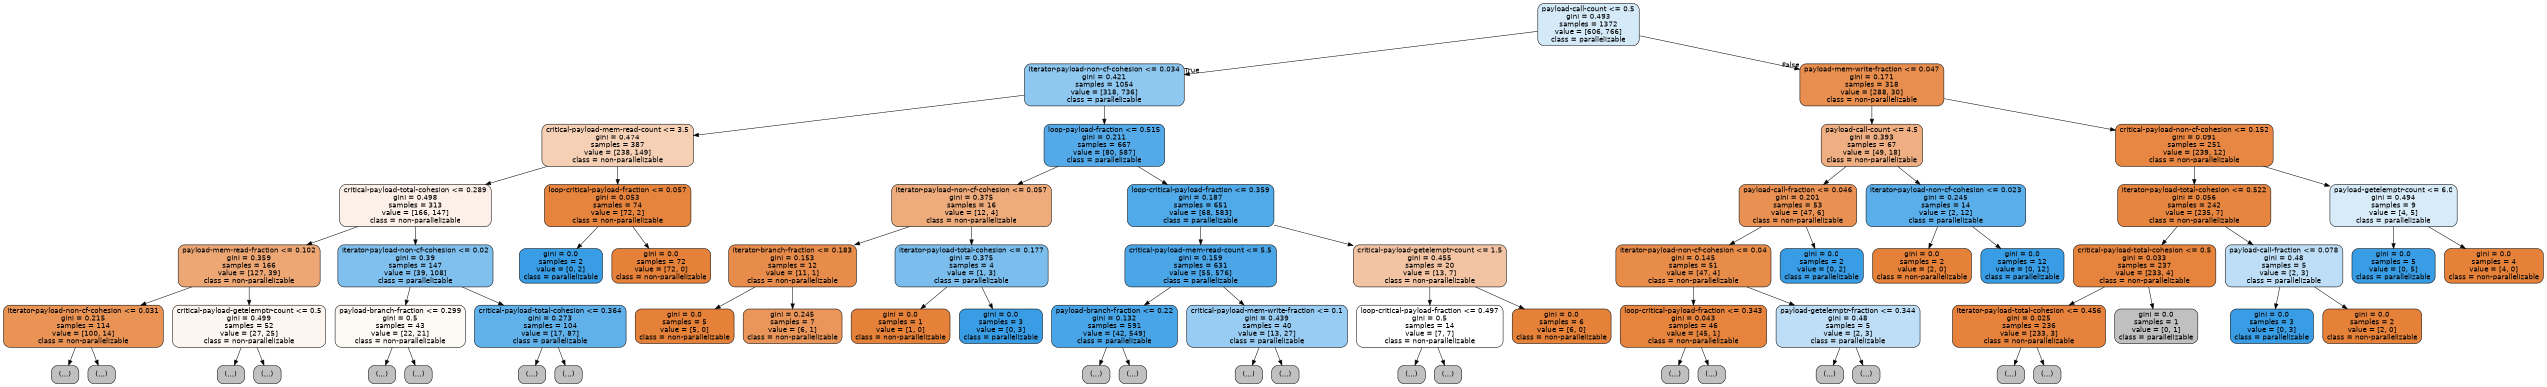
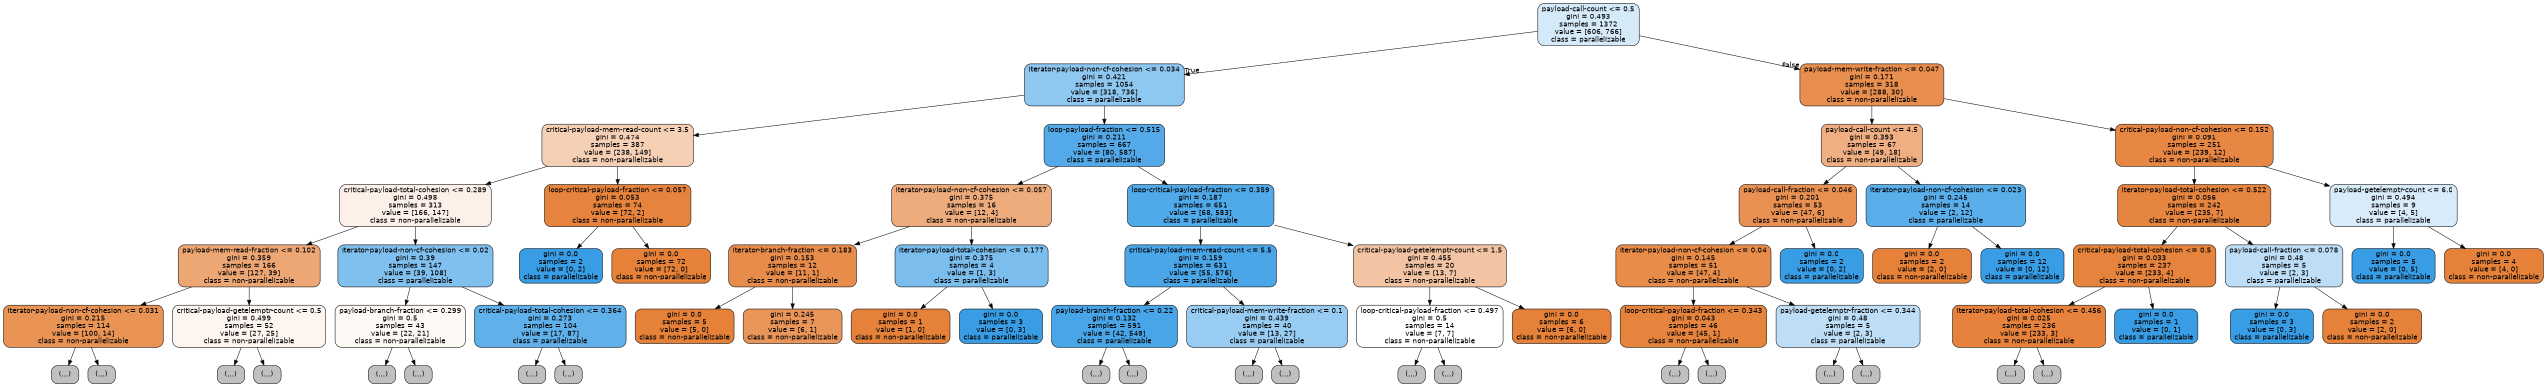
node "gini = 0.0 samples = 1 value = [0, 1] class = parallelizable": fillcolor #c0c0c0 -> #399de5ff
